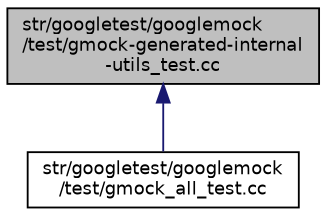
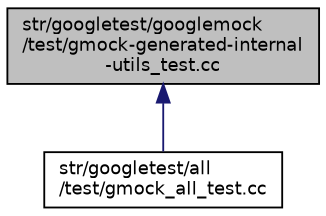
node "str/googletest/googlemock /test/gmock_all_test.cc": label "str/googletest/googlemock /test/gmock_all_test.cc" -> "str/googletest/all /test/gmock_all_test.cc"
